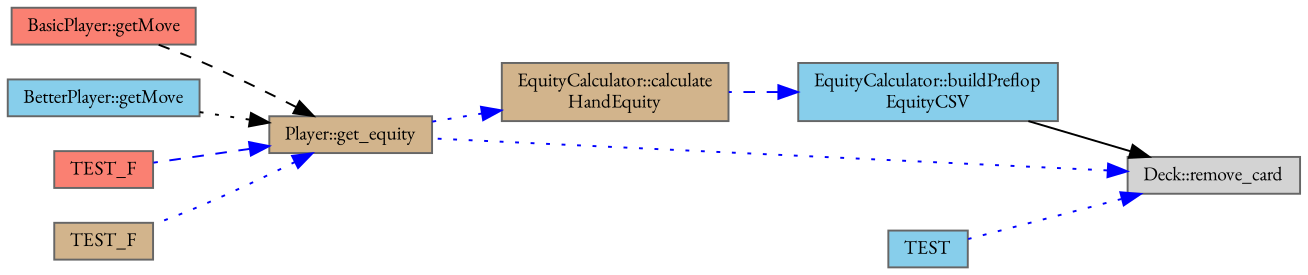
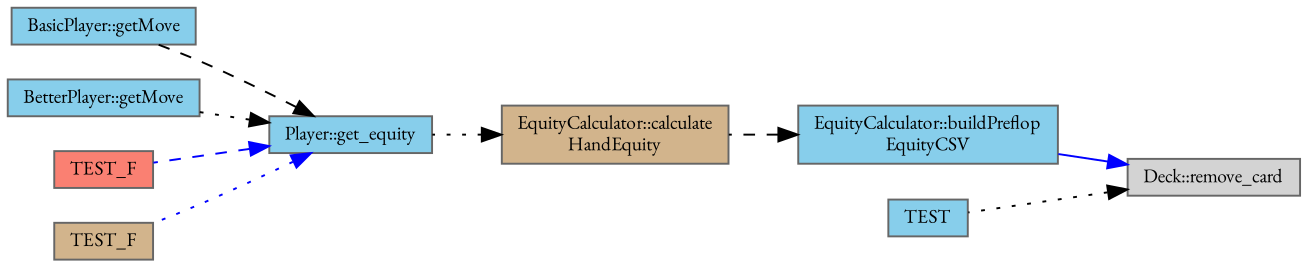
node "BasicPlayer::getMove": fillcolor salmon -> skyblue
edge "EquityCalculator::calculate HandEquity" -> "EquityCalculator::buildPreflop EquityCSV": color blue -> black
edge "Player::get_equity" -> "EquityCalculator::calculate HandEquity": color blue -> black
node "Player::get_equity": fillcolor tan -> skyblue
edge "EquityCalculator::buildPreflop EquityCSV" -> "Deck::remove_card": color black -> blue
edge "Player::get_equity" -> "Deck::remove_card": removed
edge "TEST" -> "Deck::remove_card": color blue -> black
